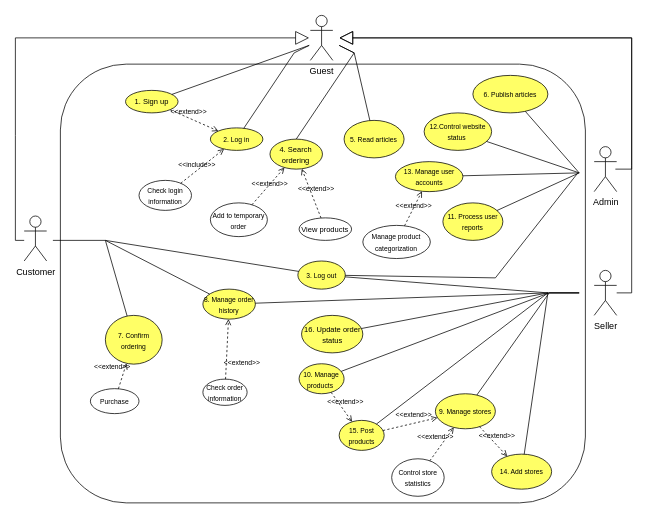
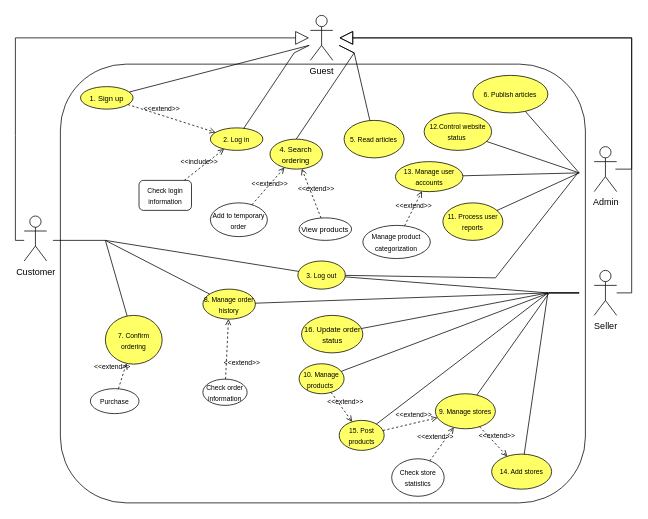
node "1. Sign up": moved (152, 102) -> (107, 98)
node "Check login information": shape ellipse -> rounded rectangle
node "Control store statistics": label "Control store statistics" -> "Check store statistics"
